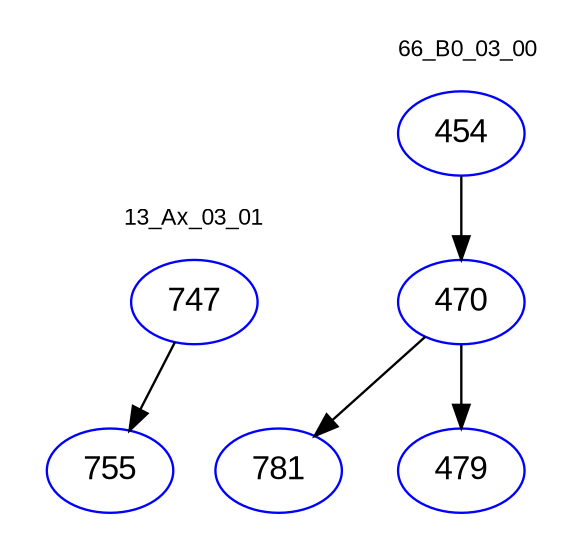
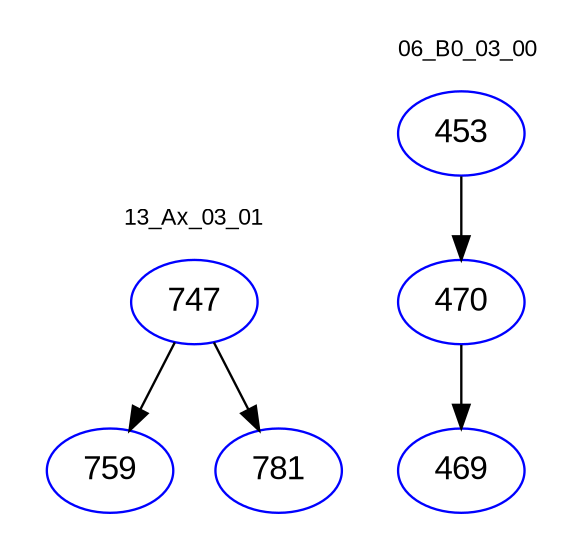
cluster "66_B0_03_00": label "66_B0_03_00" -> "06_B0_03_00"
node "454": label "454" -> "453"
edge "470" -> "781": now "747" -> "781"
node "755": label "755" -> "759"
node "479": label "479" -> "469"
